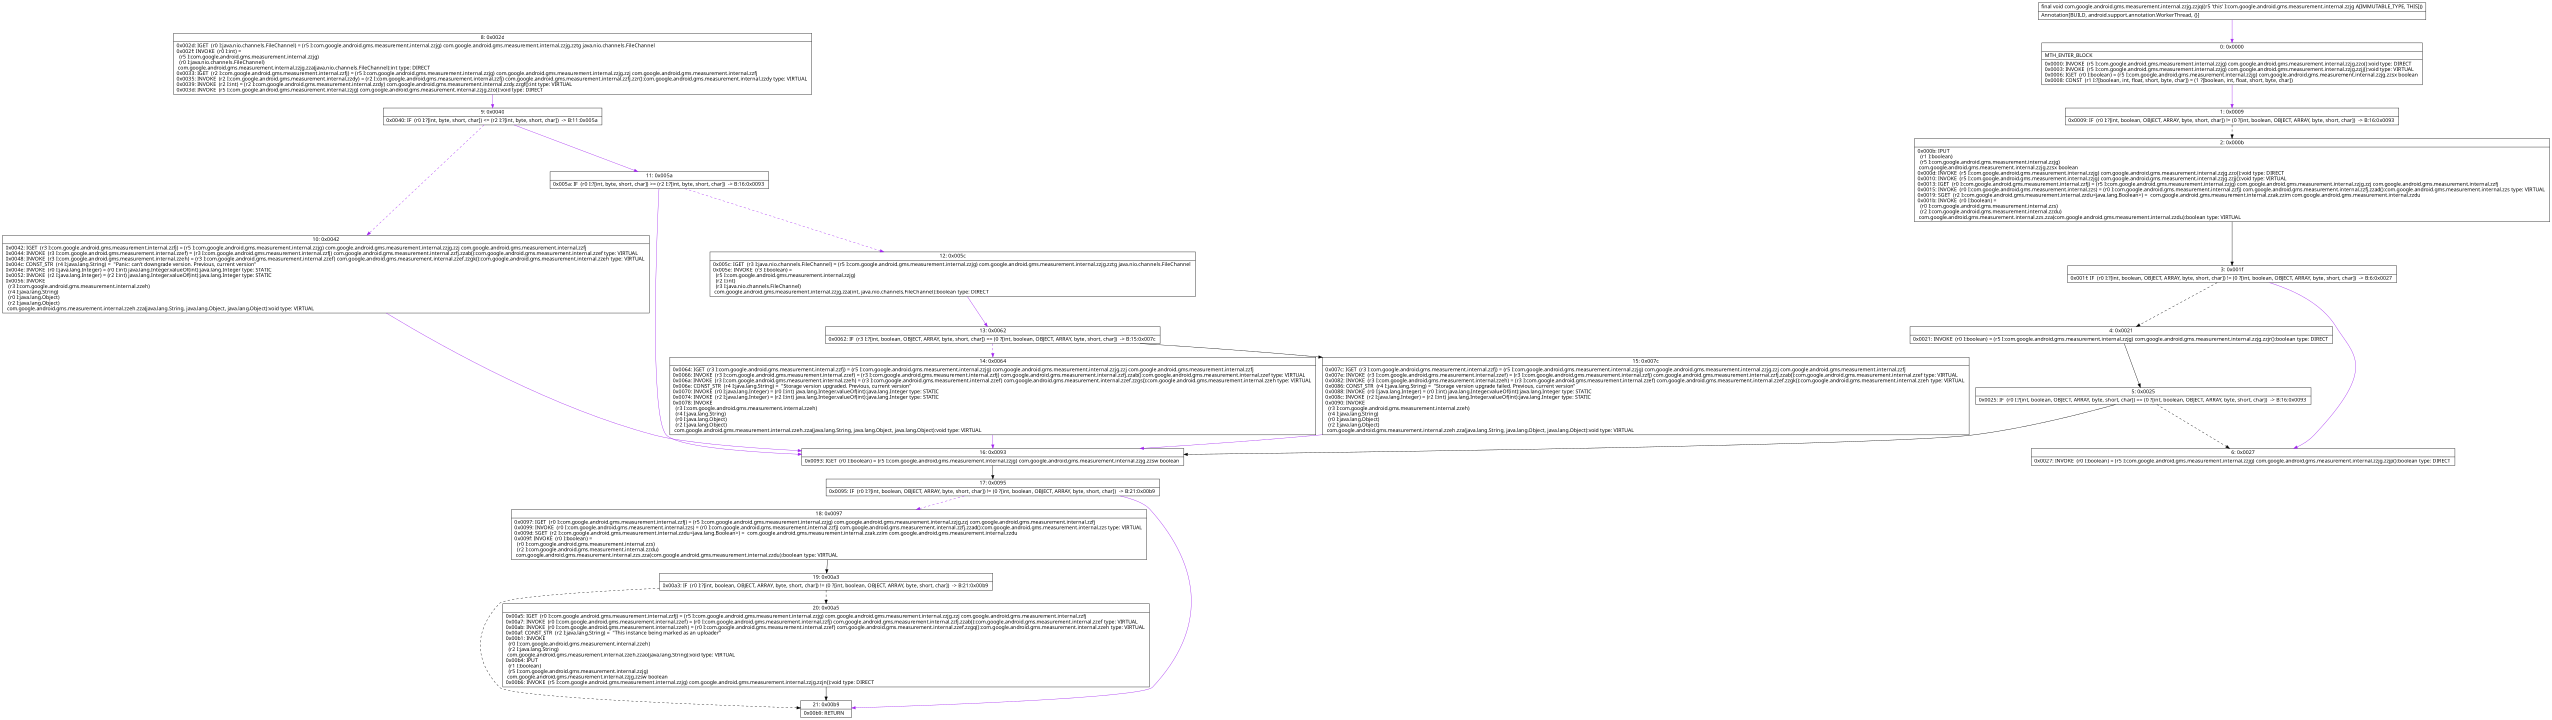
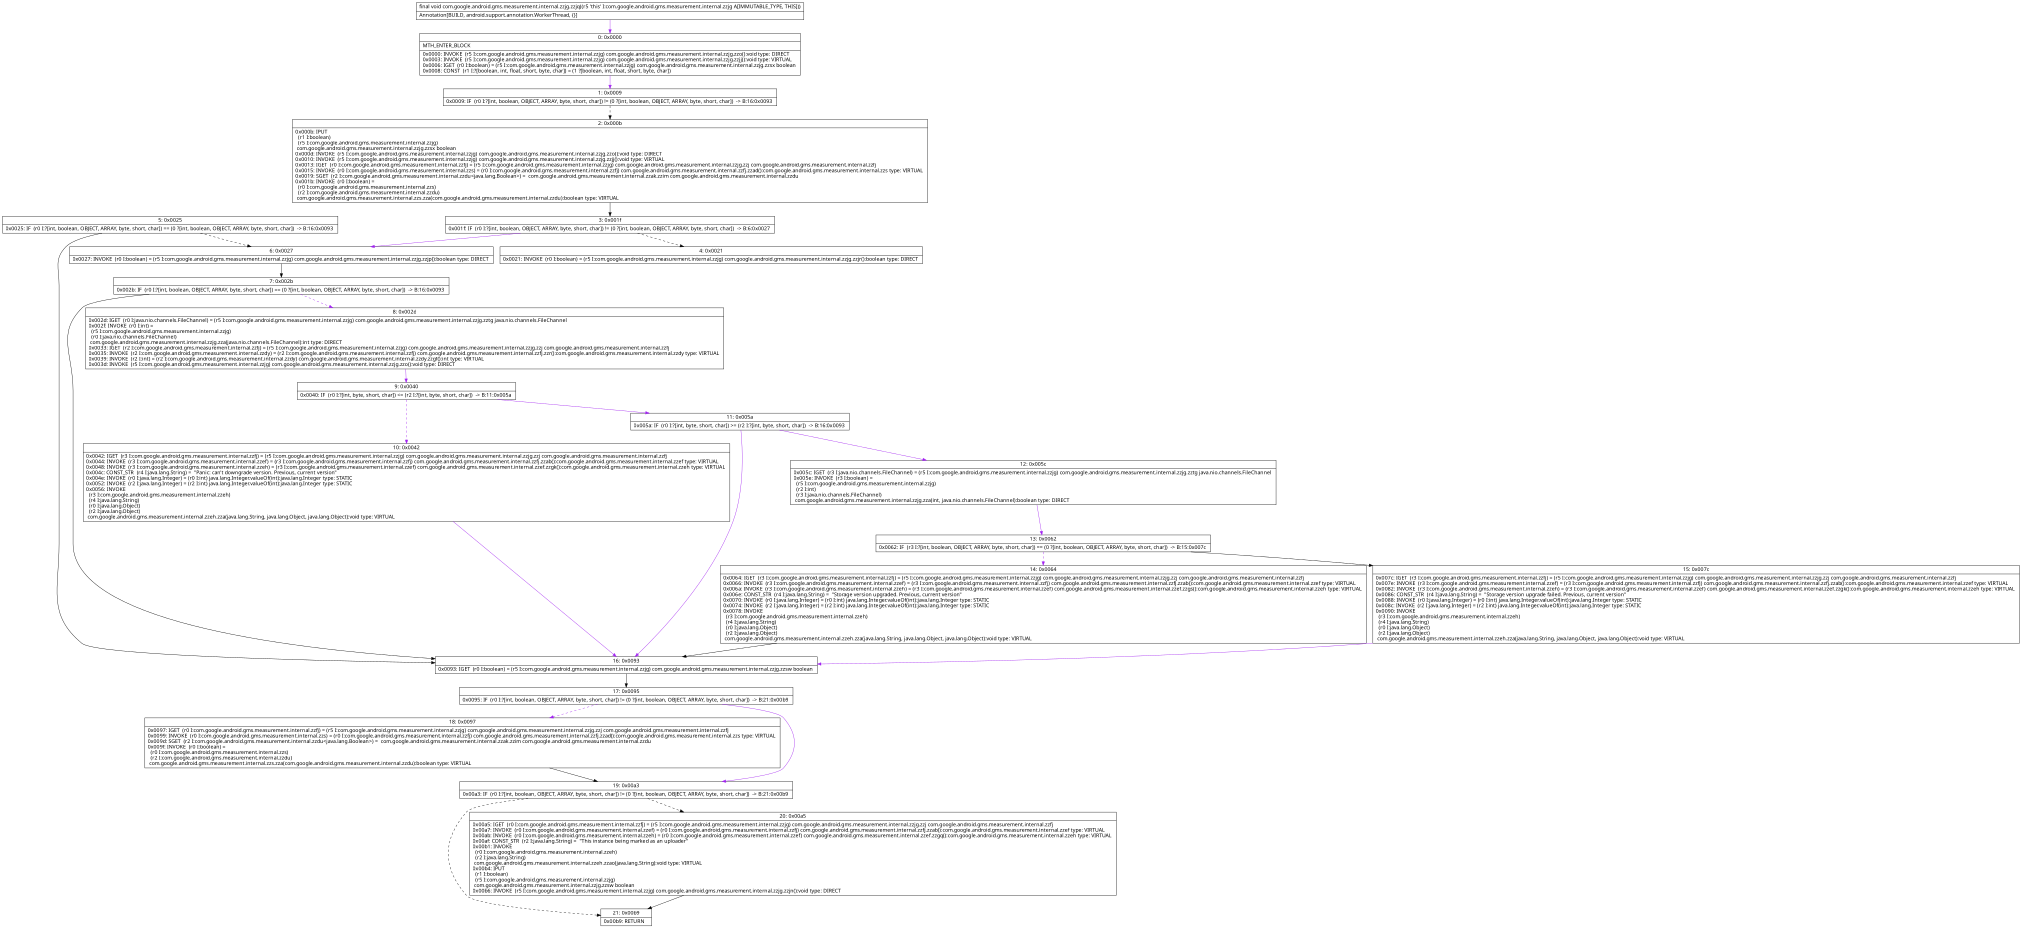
edge "11: 0x005a" -> "12: 0x005c": style dashed -> solid
node "7: 0x002b": added
edge "4: 0x0021" -> "5: 0x0025": removed
edge "14: 0x0064" -> "16: 0x0093": color purple -> black
edge "17: 0x0095" -> "21: 0x00b9": now "17: 0x0095" -> "19: 0x00a3"
